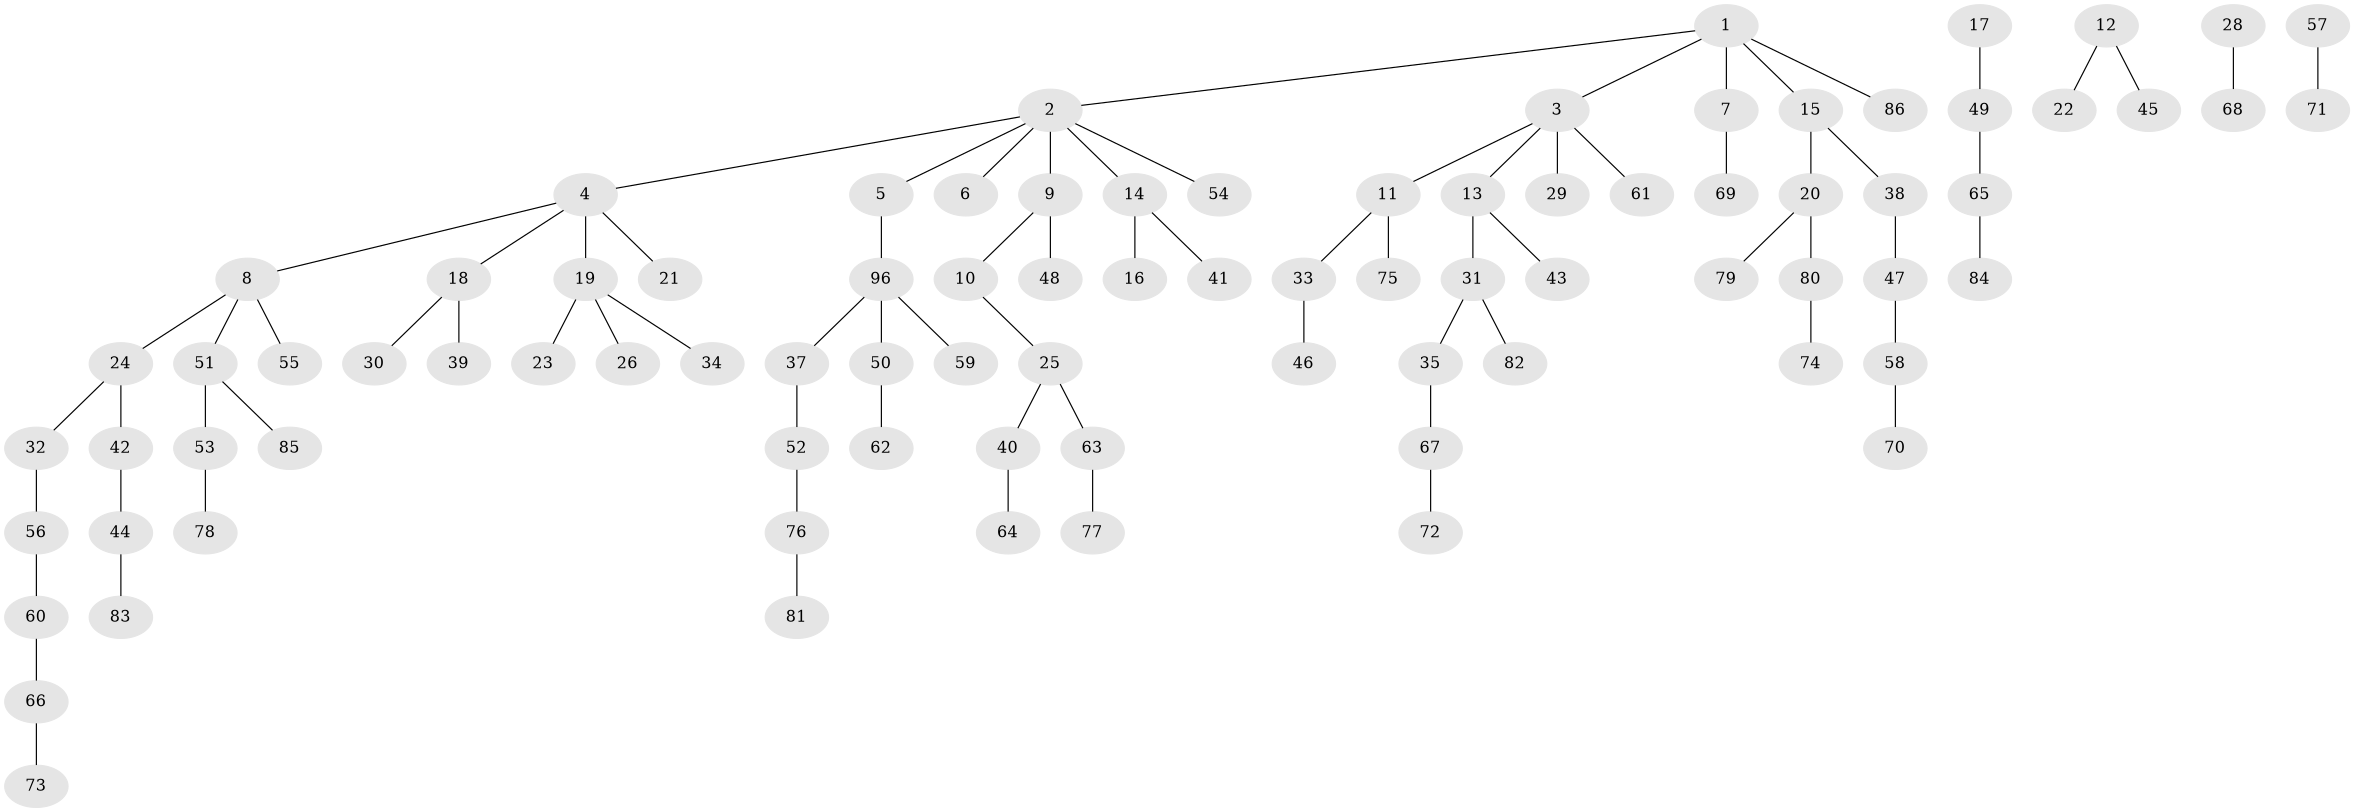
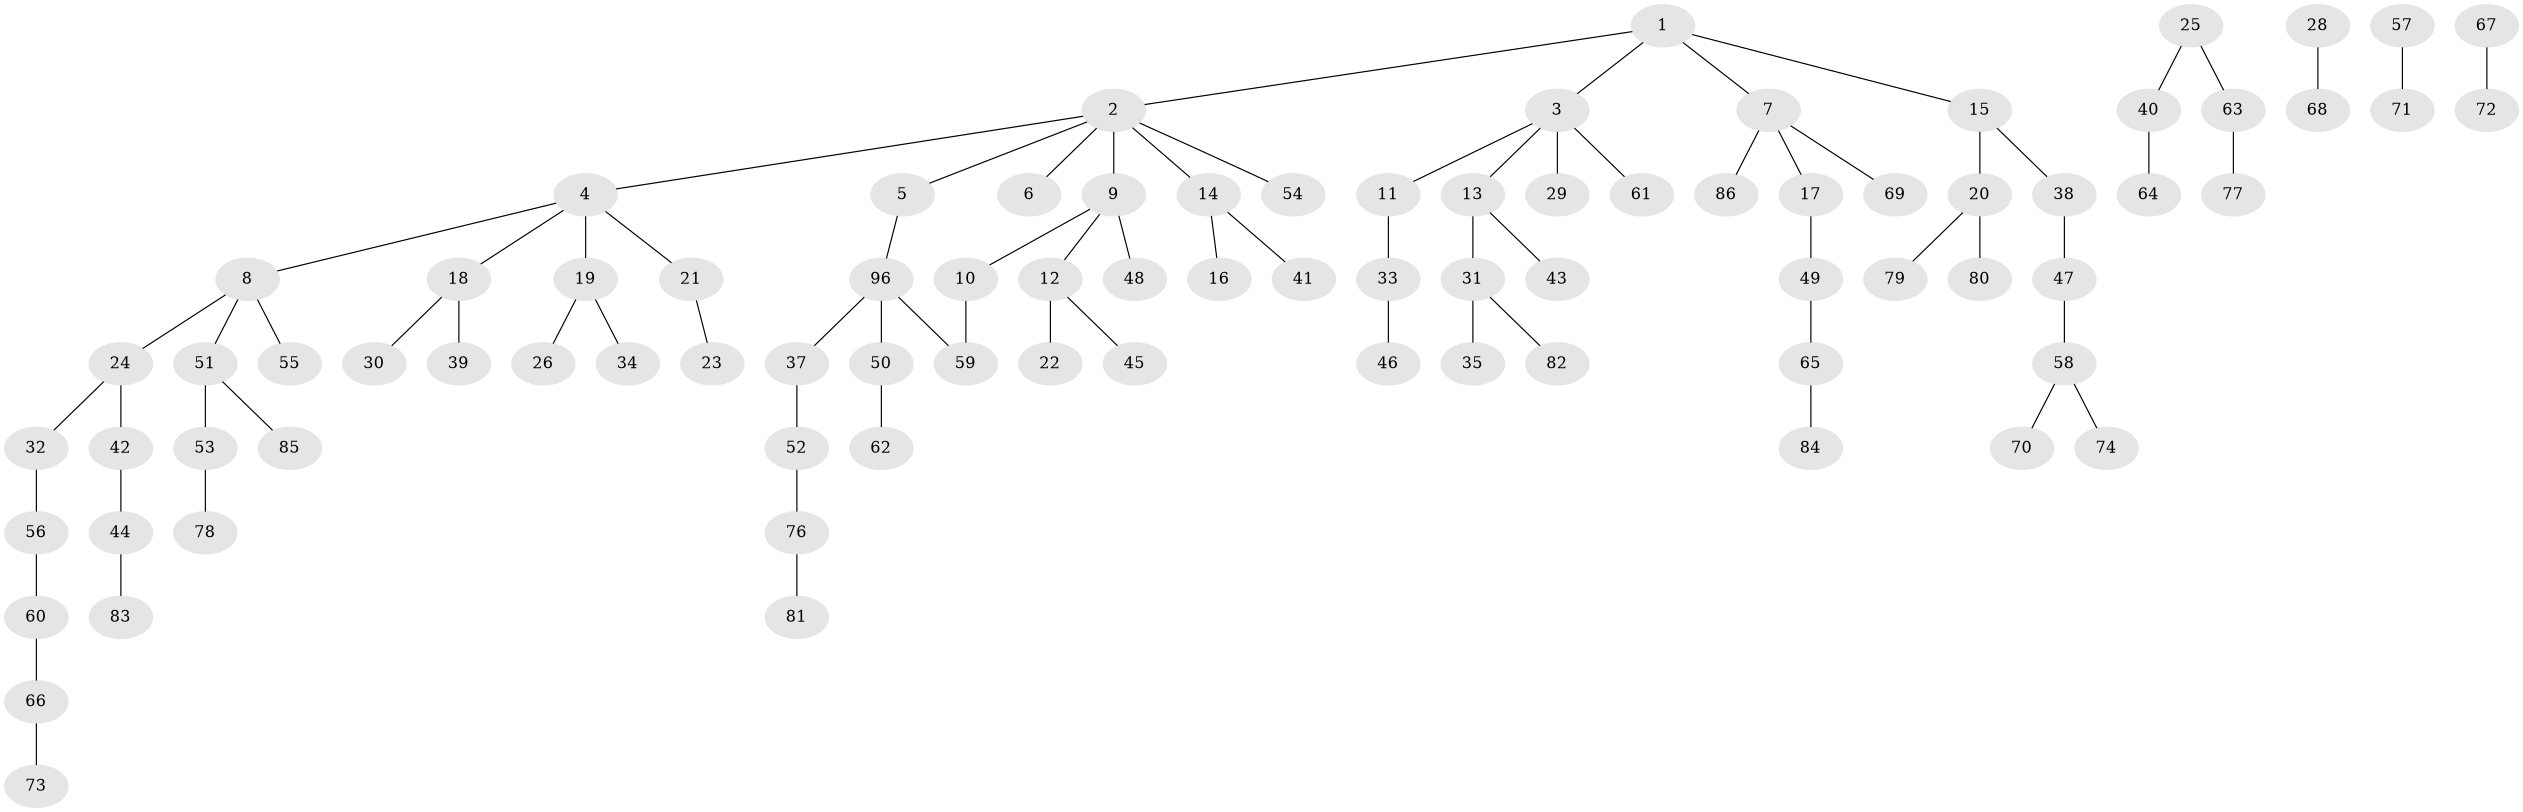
edge "1" -- "86": now "7" -- "86"
edge "7" -- "17": added
edge "9" -- "12": added
node "75": removed
edge "10" -- "25": now "10" -- "59"
edge "19" -- "23": now "21" -- "23"
edge "80" -- "74": now "58" -- "74"
edge "35" -- "67": removed
